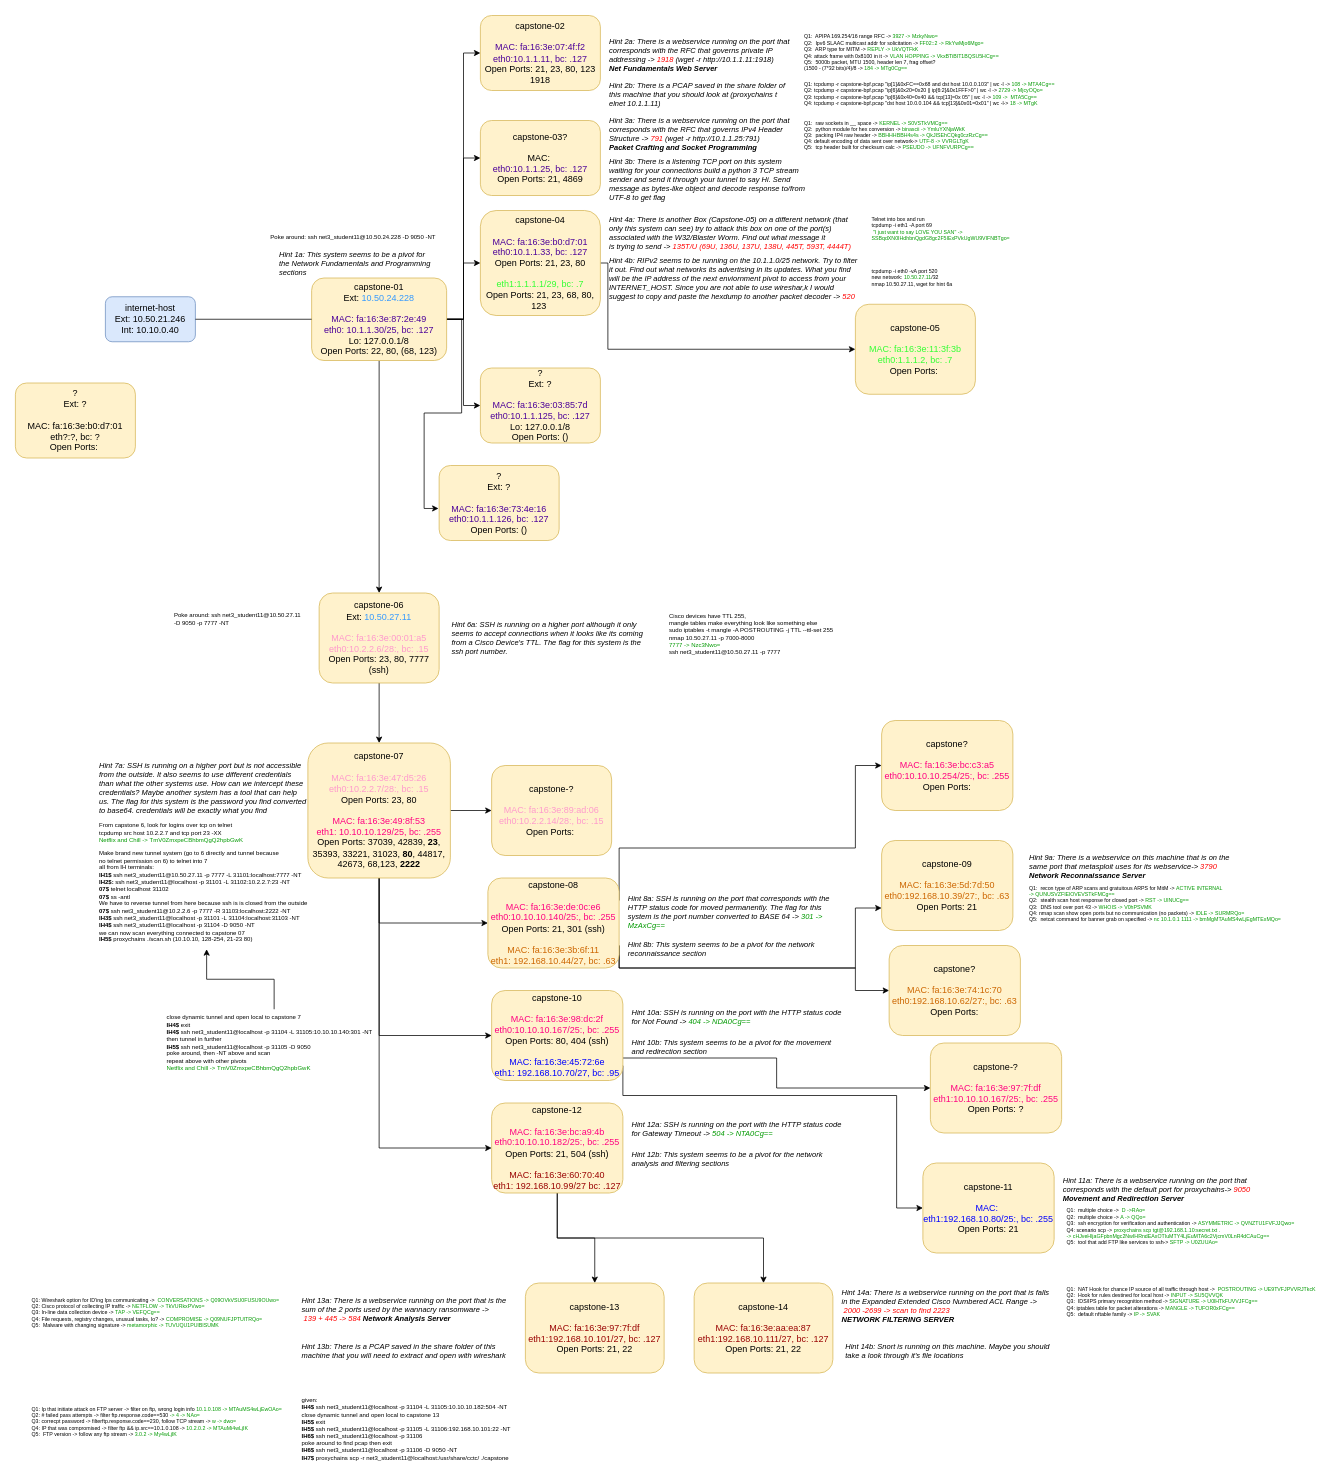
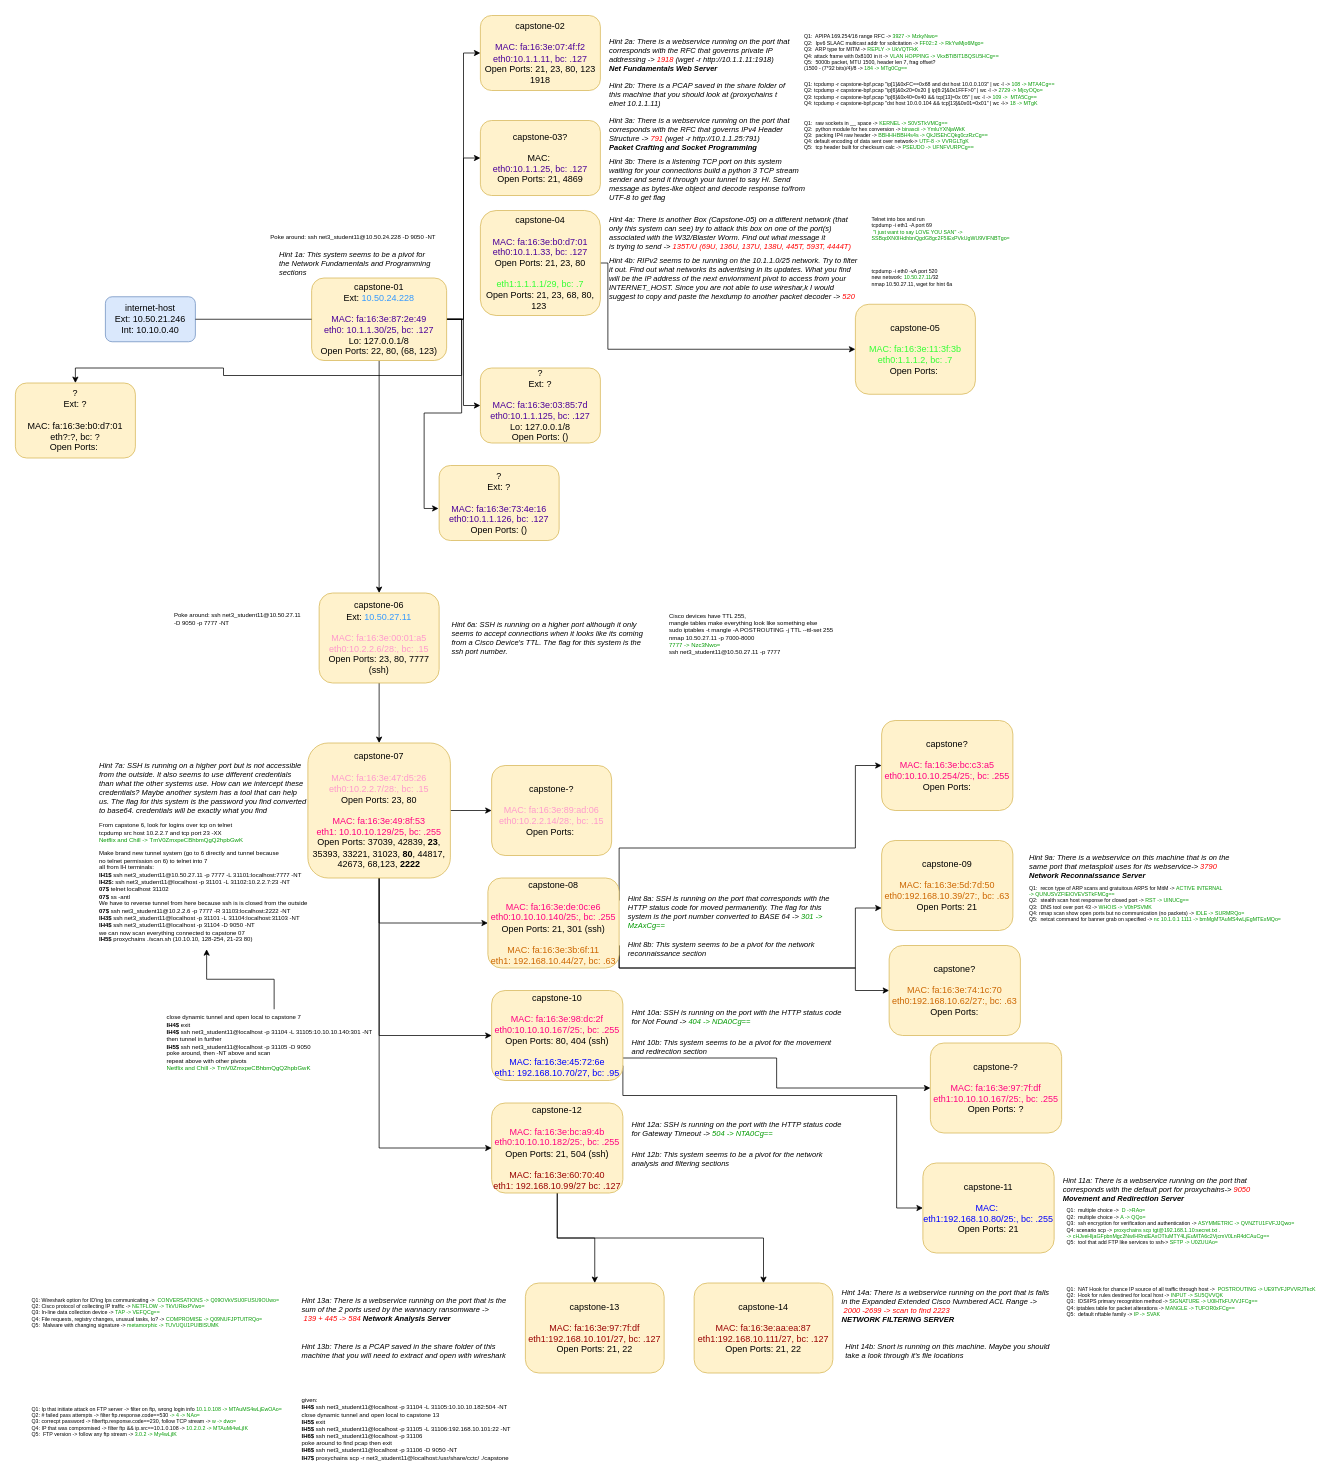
edge "capstone-01 Ext: 10.50.24.228 MAC: fa:16:3e:87:2e:49 eth0: 10.1.1.30/25, bc: .127 Lo: 127.0.0.1/8 Open Ports: 22, 80, (68, 123)" -> "capstone-04 MAC: fa:16:3e:b0:d7:01 eth0:10.1.1.33, bc: .127 Open Ports: 21, 23, 80 eth1:1.1.1.1/29, bc: .7 Open Ports: 21, 23, 68, 80, 123": now "capstone-01 Ext: 10.50.24.228 MAC: fa:16:3e:87:2e:49 eth0: 10.1.1.30/25, bc: .127 Lo: 127.0.0.1/8 Open Ports: 22, 80, (68, 123)" -> "? Ext: ? MAC: fa:16:3e:b0:d7:01 eth?:?, bc: ? Open Ports:"
